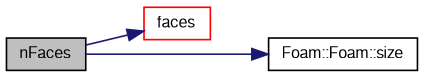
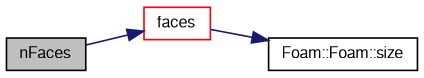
edge "nFaces" -> "Foam::Foam::size": now "faces" -> "Foam::Foam::size"
